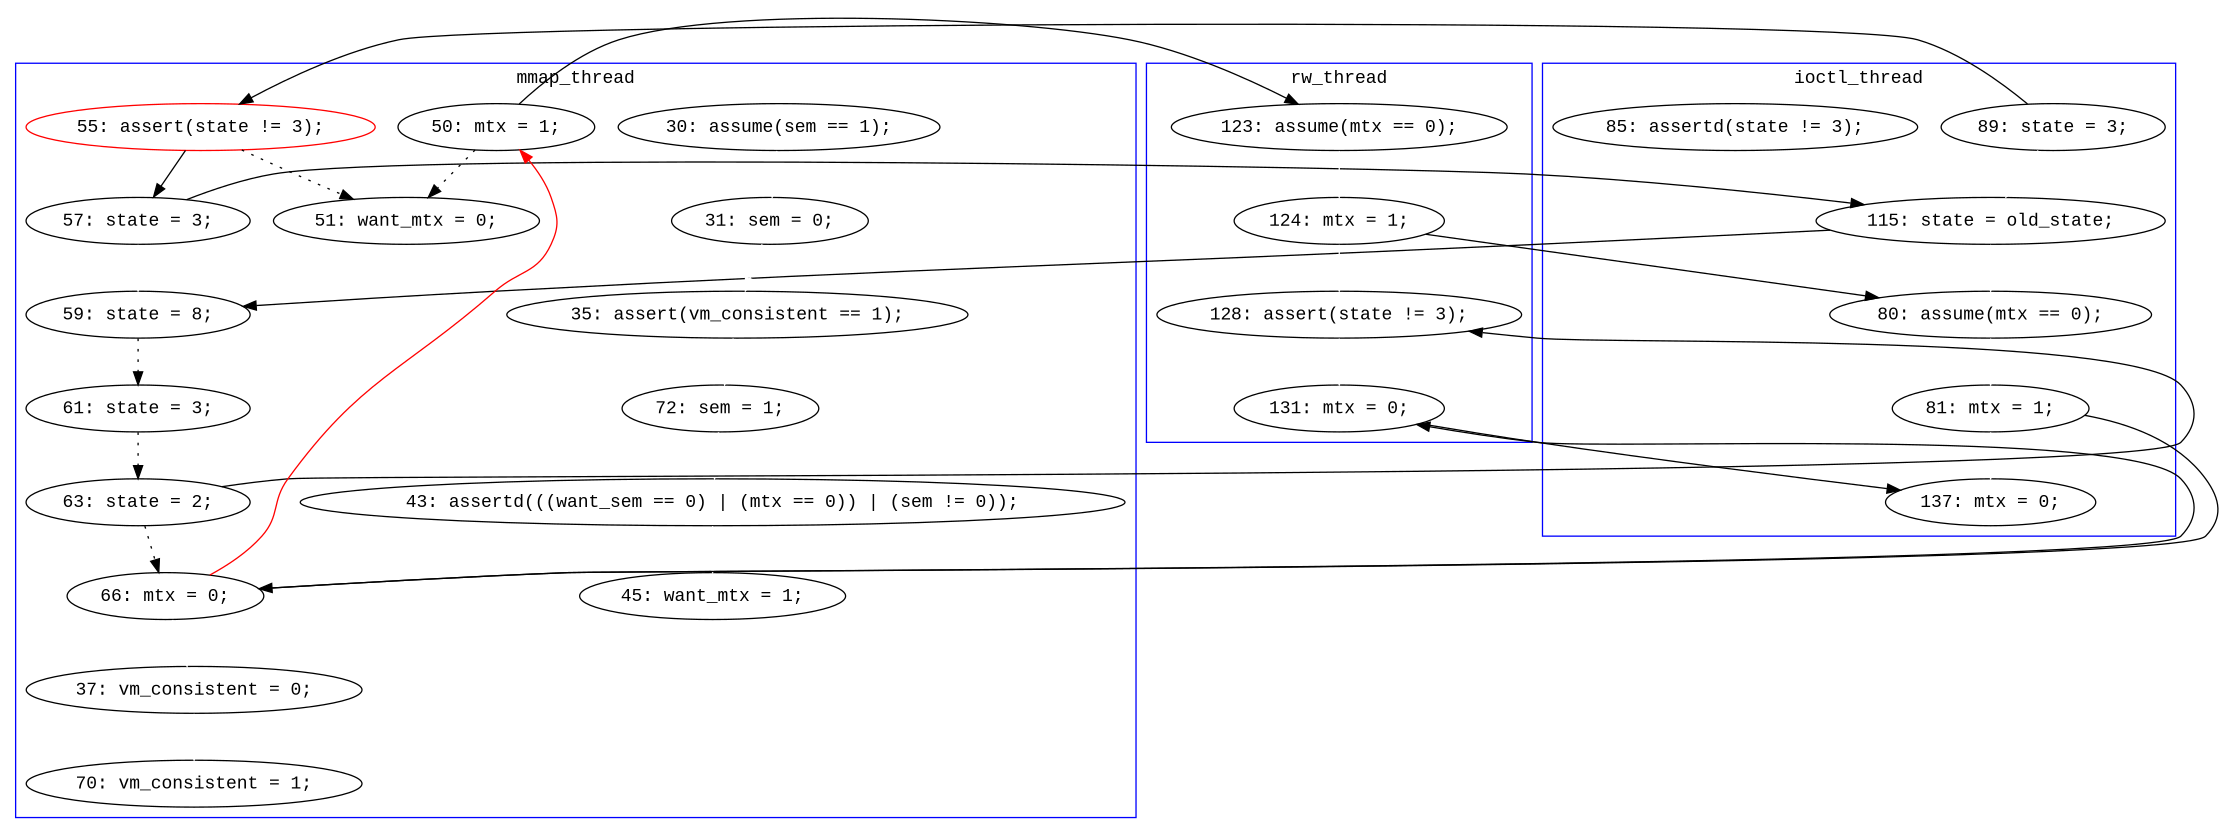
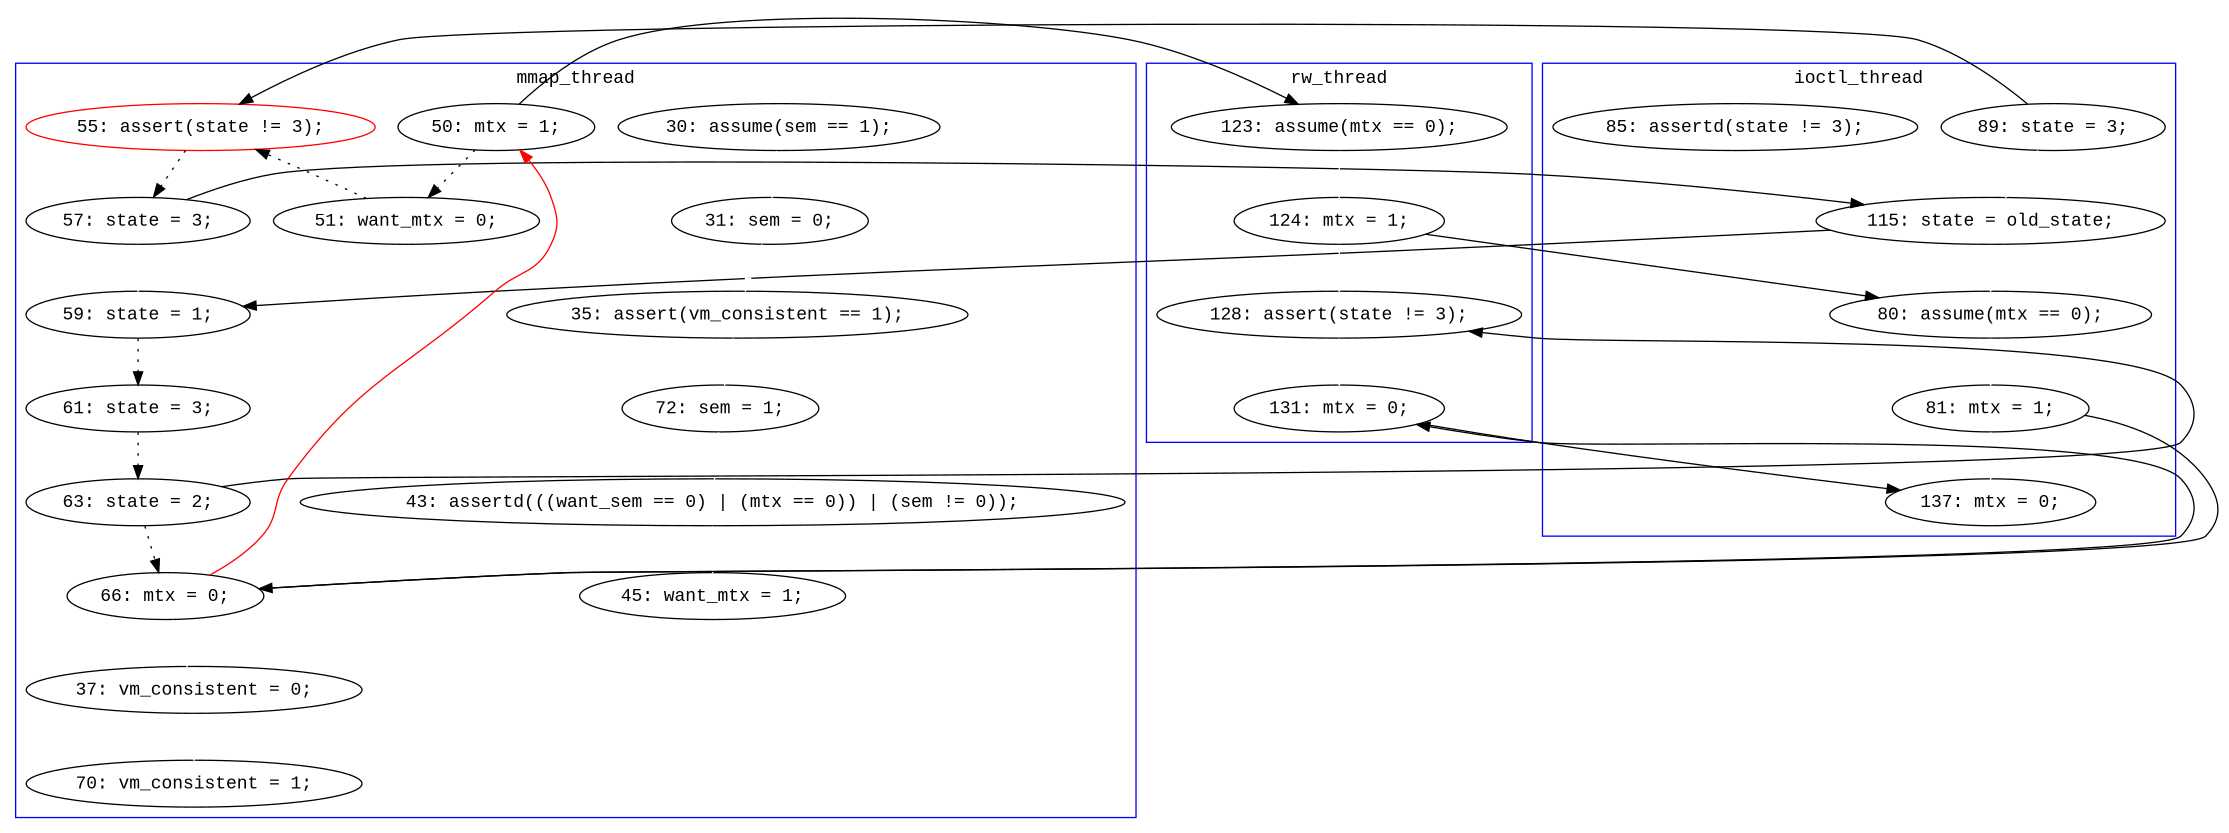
edge "55: assert(state != 3);" -> "51: want_mtx = 0;": reversed
edge "55: assert(state != 3);" -> "57: state = 3;": style solid -> dotted
node "59: state = 8;": label "59: state = 8;" -> "59: state = 1;"
